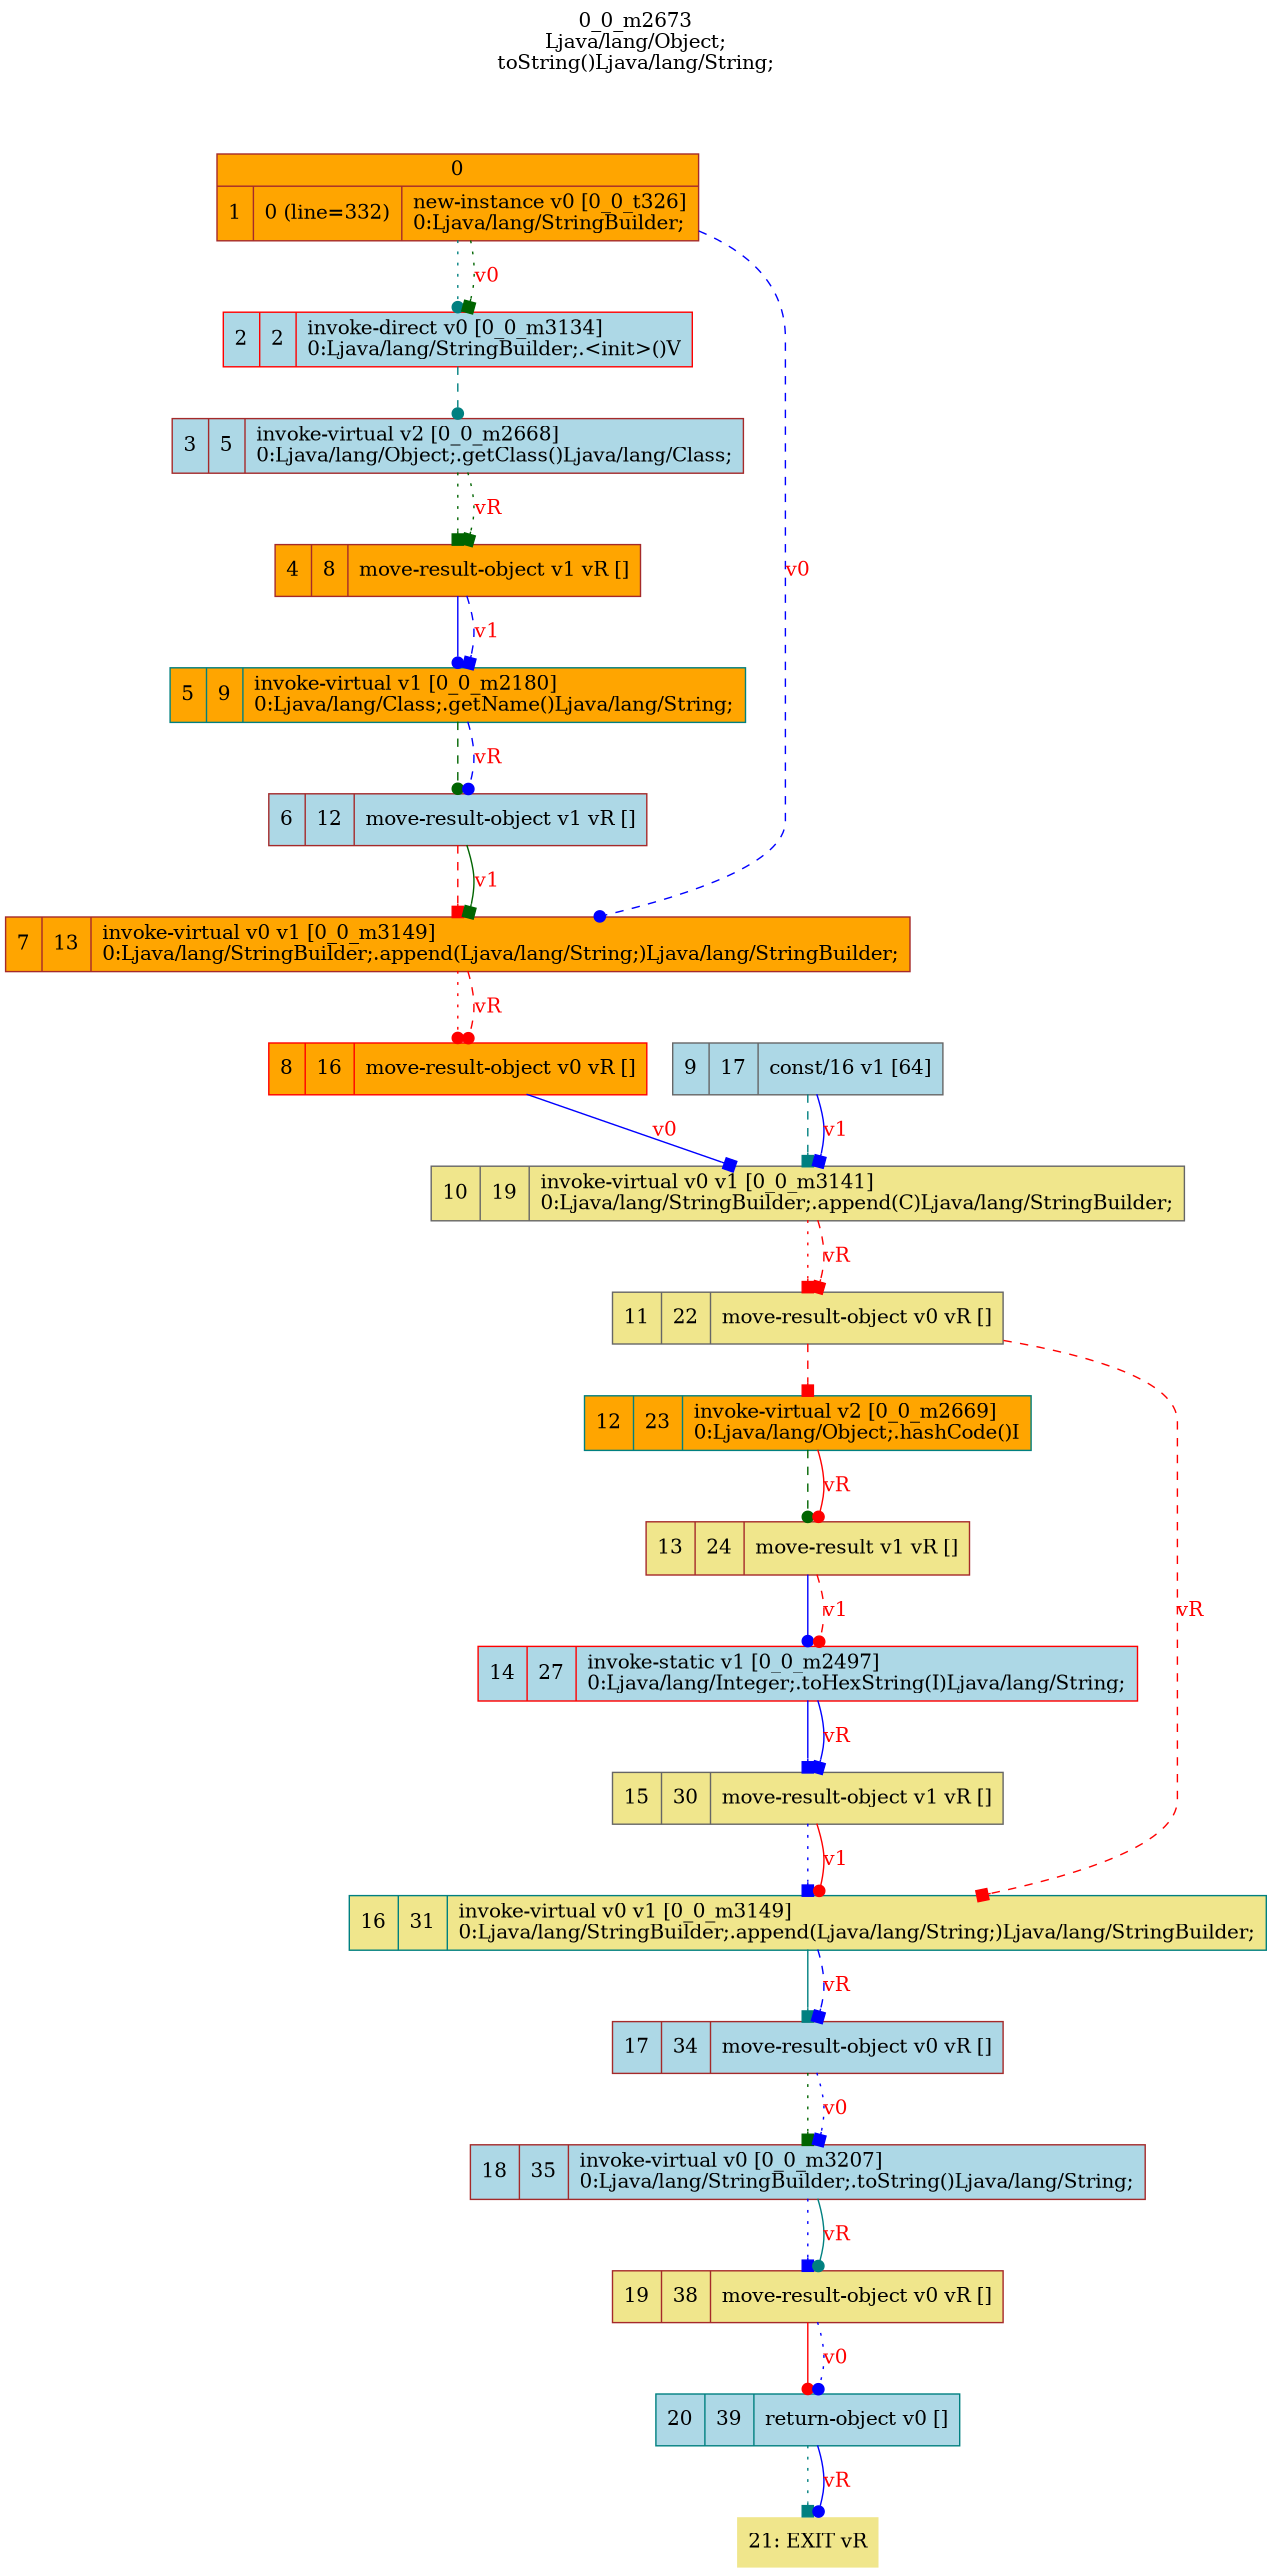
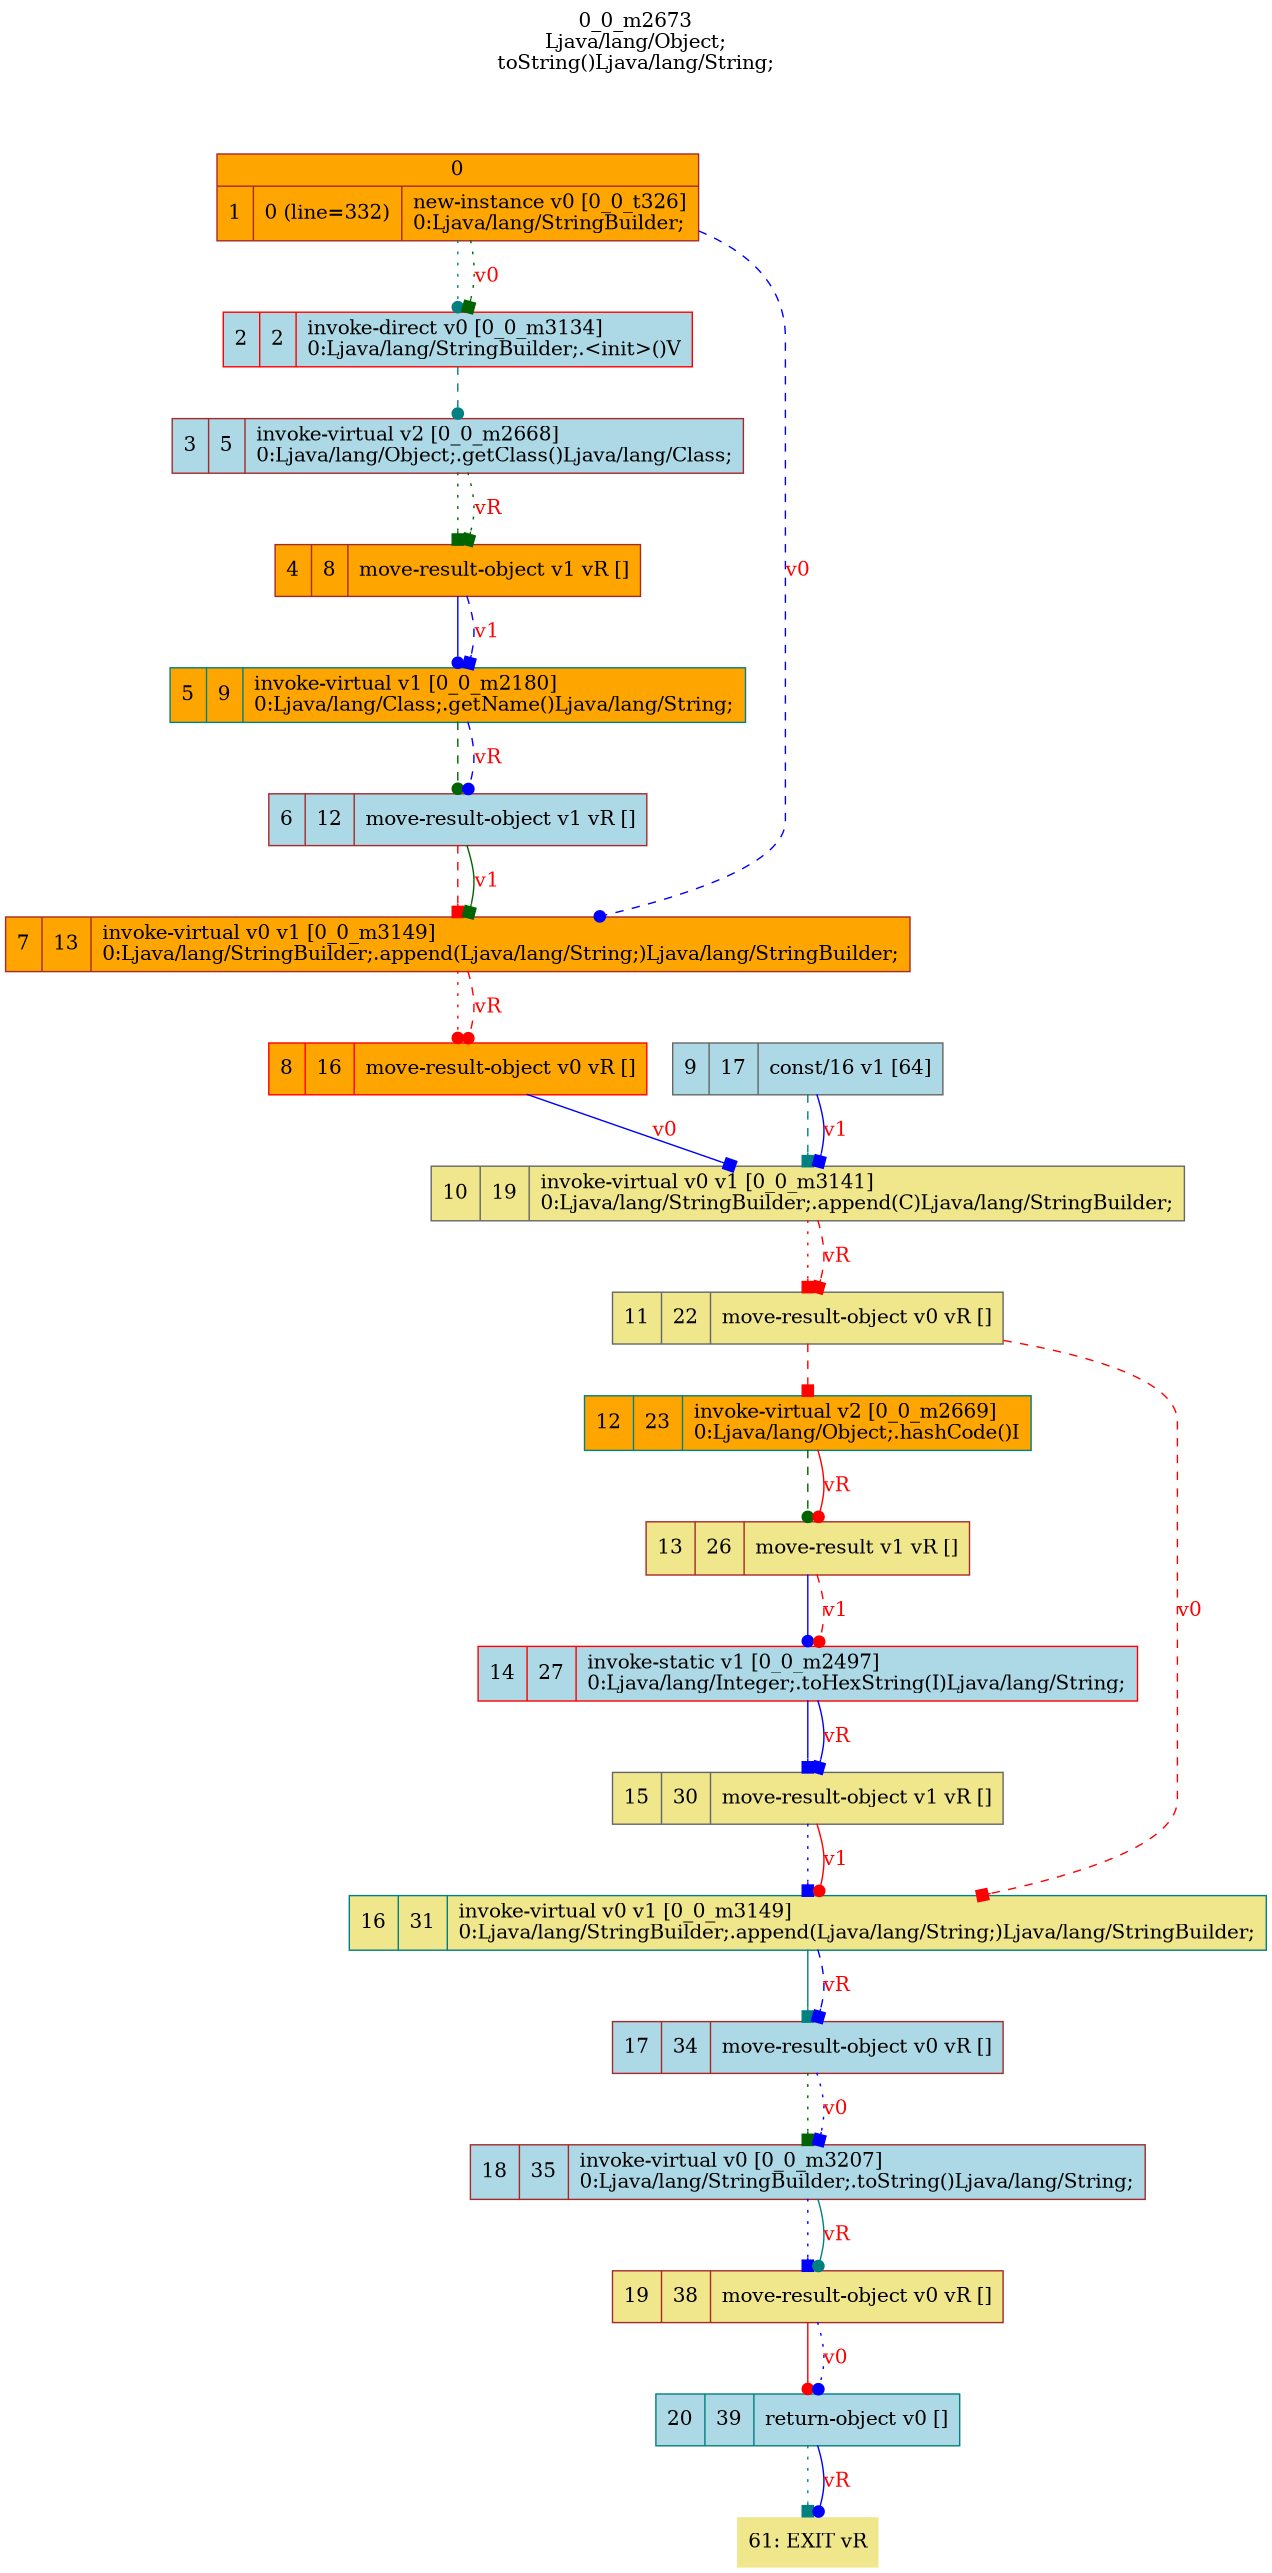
node "13": text "24" -> "26"
edge "11" -> "16": label "vR" -> "v0"
node "21: EXIT vR": label "21: EXIT vR" -> "61: EXIT vR"
